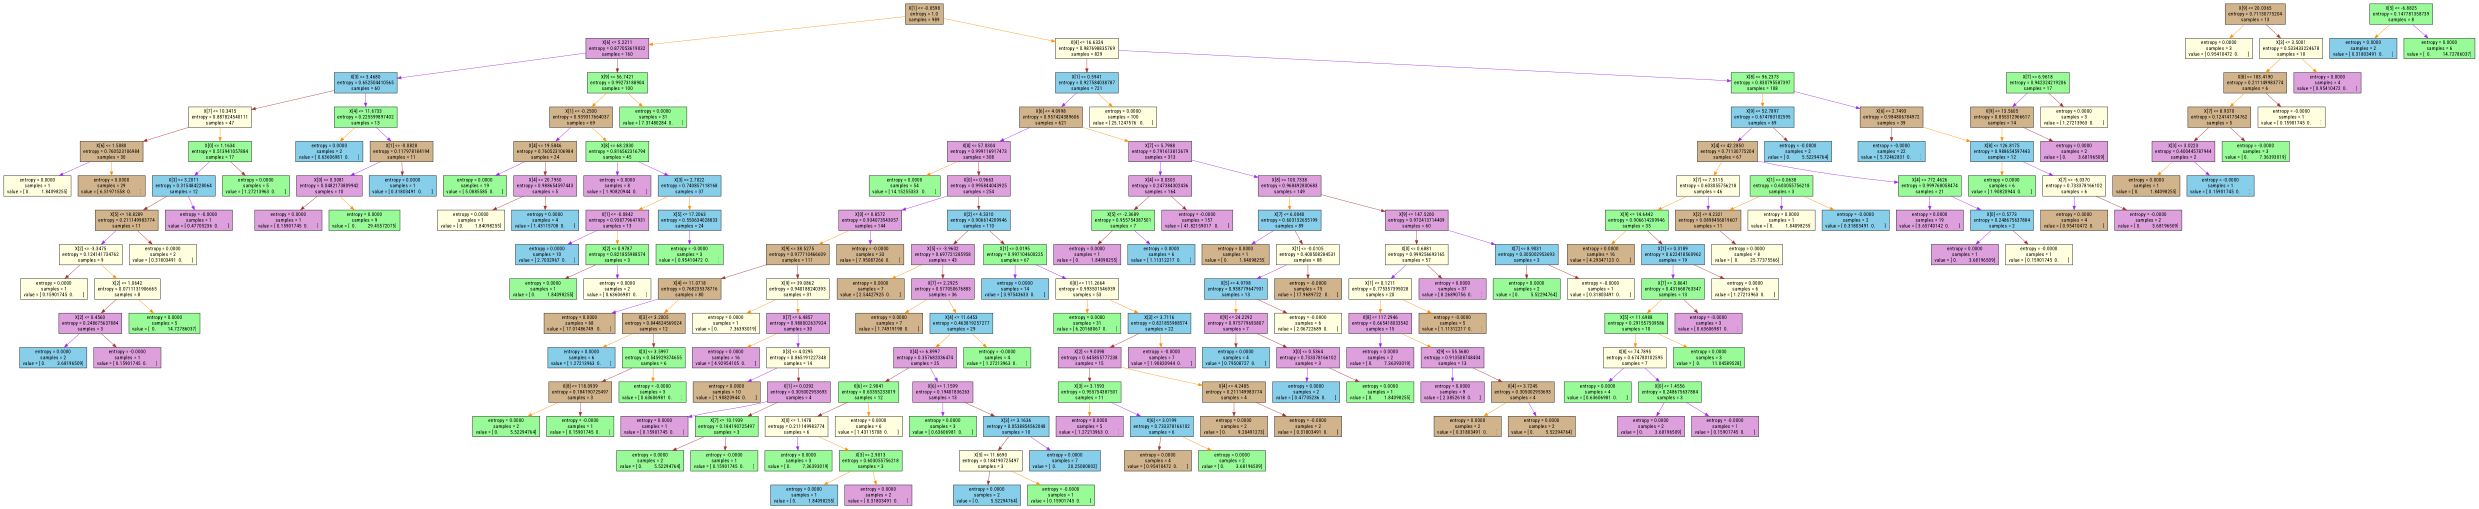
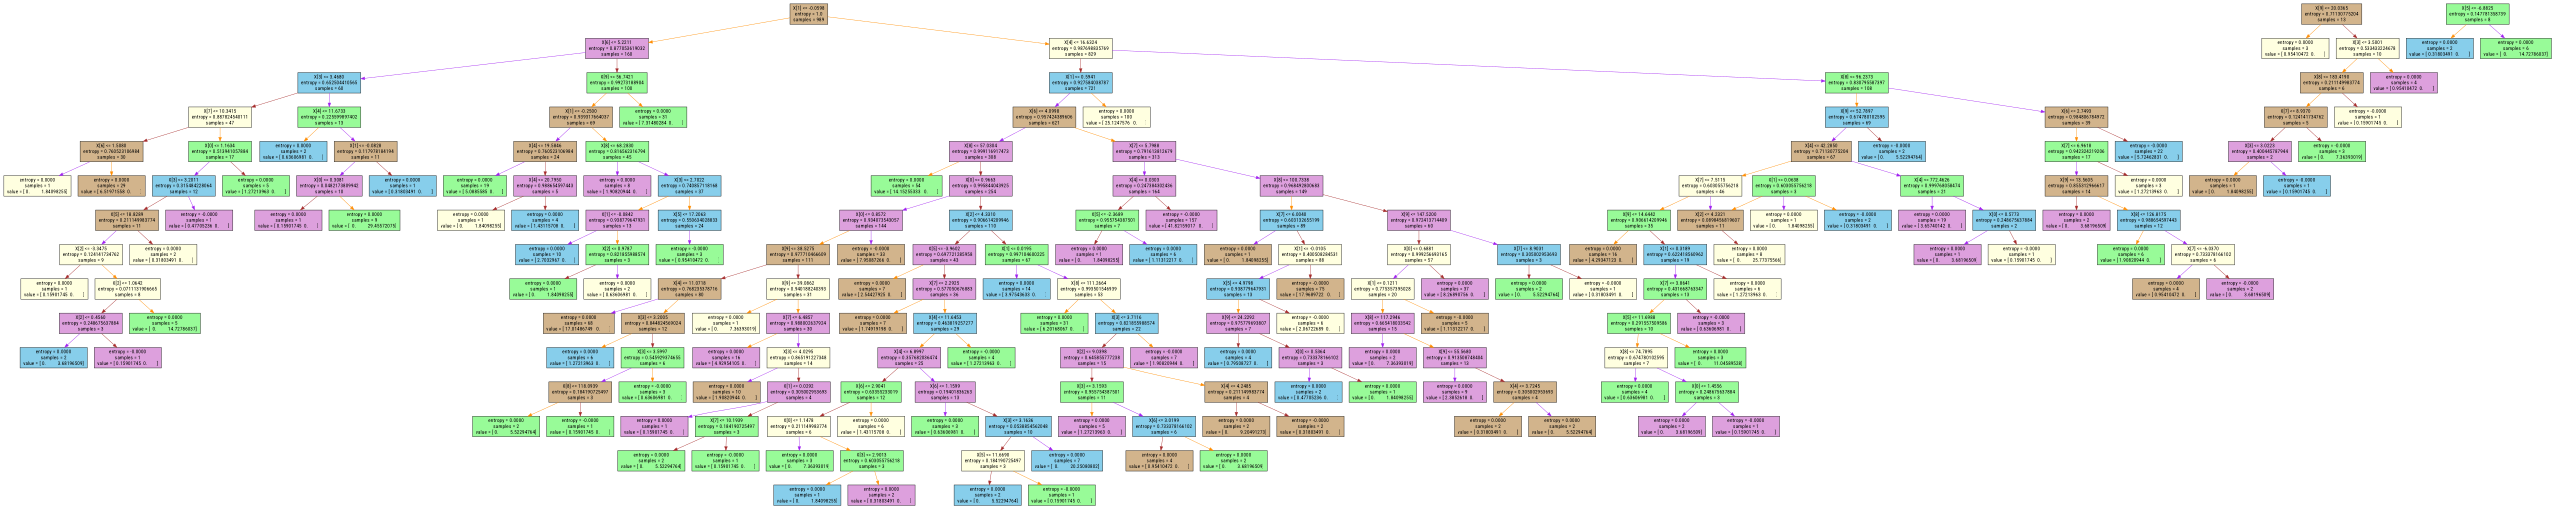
edge "X[6] <= 2.7493 entropy = 0.984806784972 samples = 39" -> "X[8] <= 126.8175 entropy = 0.988654597443 samples = 12": now "X[6] <= 2.7493 entropy = 0.984806784972 samples = 39" -> "X[7] <= 6.9618 entropy = 0.942324219206 samples = 17"
edge "X[3] <= 3.5997 entropy = 0.545929374655 samples = 6" -> "X[8] <= 118.0939 entropy = 0.184190725497 samples = 3": color brown -> purple
